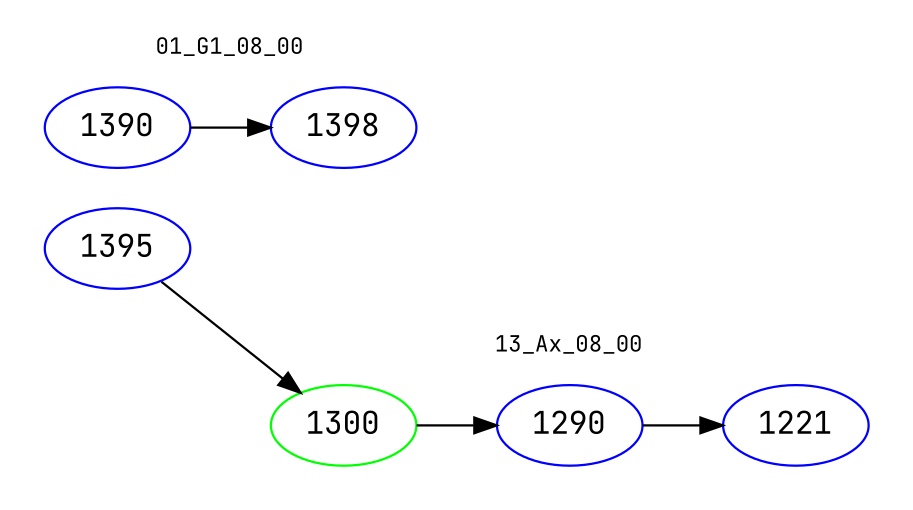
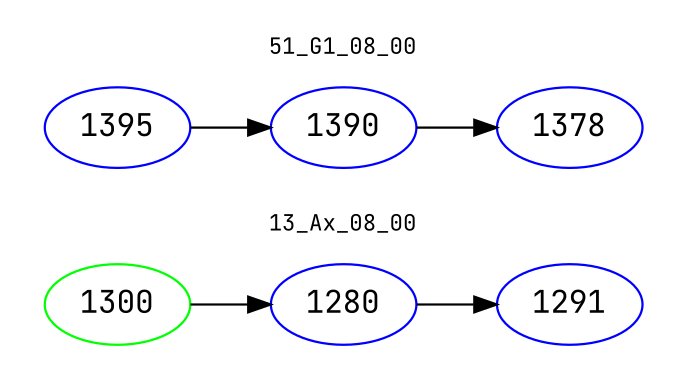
cluster "01_G1_08_00": label "01_G1_08_00" -> "51_G1_08_00"
node "1398": label "1398" -> "1378"
edge "1395" -> "1300": now "1395" -> "1390"
node "1290": label "1290" -> "1280"
node "1221": label "1221" -> "1291"
